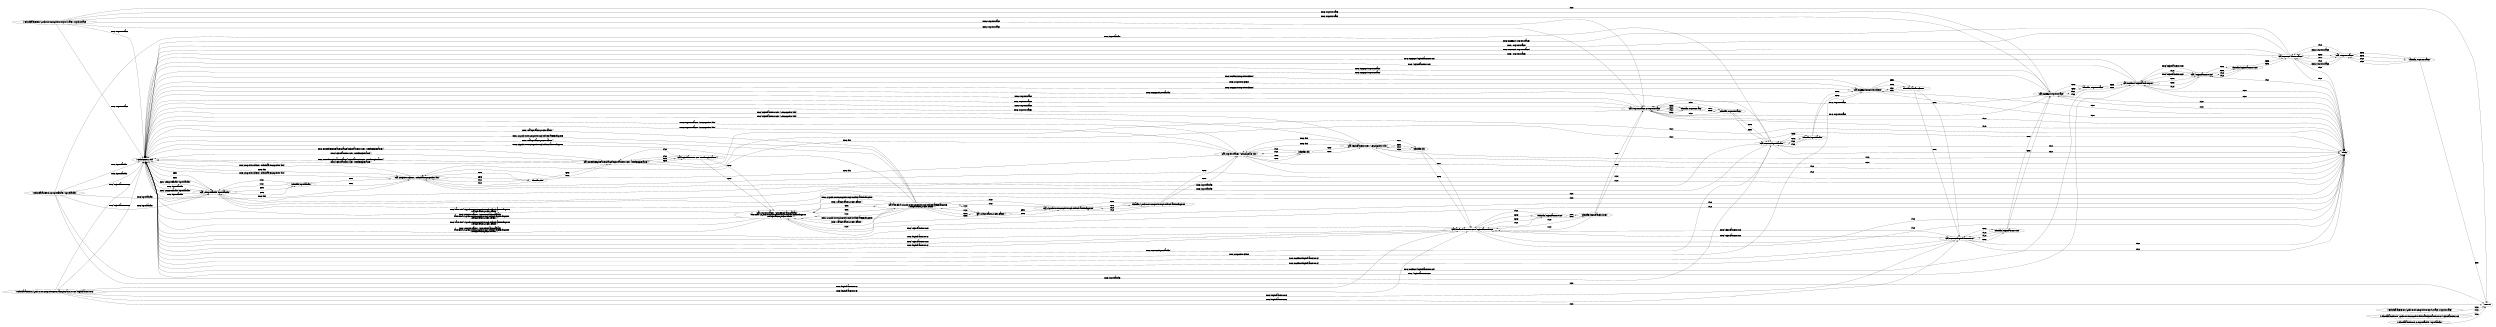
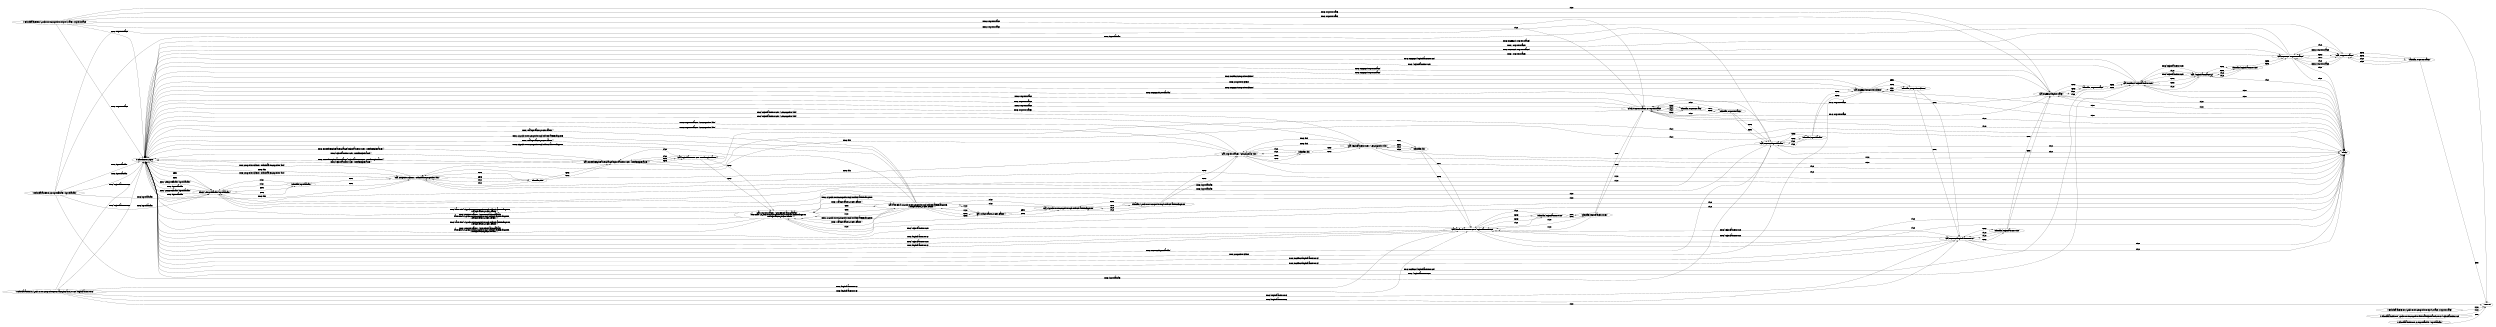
node "(Call,DCHECK(!base_surface_))": label "(Call,DCHECK(!base_surface_))" -> "(Call,DCHECK(!output_surface_))"
node "(Call,!begin_frame_source_)": label "(Call,!begin_frame_source_)" -> "(Call,!begin_frame_factory_)"
node "(Call,DCHECK(!begin_frame_output_))": label "(Call,DCHECK(!begin_frame_output_))" -> "(Call,DCHECK(!begin_frame_source_))"
node "(Identifier,handler_client_)": label "(Identifier,handler_client_)" -> "(Identifier,compositor_client_)"
node "(Call,DCHECK(output_surface))": label "(Call,DCHECK(output_surface))" -> "(Call,DCHECK(begin_surface))"
node "(Call,output_surface_ = output_surface)": label "(Call,output_surface_ = output_surface)" -> "(Block,output_surface_ = output_surface)"
node "(MethodReturn,void)": label "(MethodReturn,void)" -> "(MethodReturn,input)"
node "(Call,SetInputHandler(input_handler))": label "(Call,SetInputHandler(input_handler))" -> "(Block,SetInputHandler(input_handler))"
edge "(MethodParameterIn,cc::InputHandler* input_handler)" -> "1000100": now "(MethodParameterIn,cc::InputHandler* input_handler)" -> "(Call,!output_surface_)"
edge "(MethodParameterOut,cc::InputHandler* input_handler)" -> "1000100": label "AST: " -> "CFG: "
